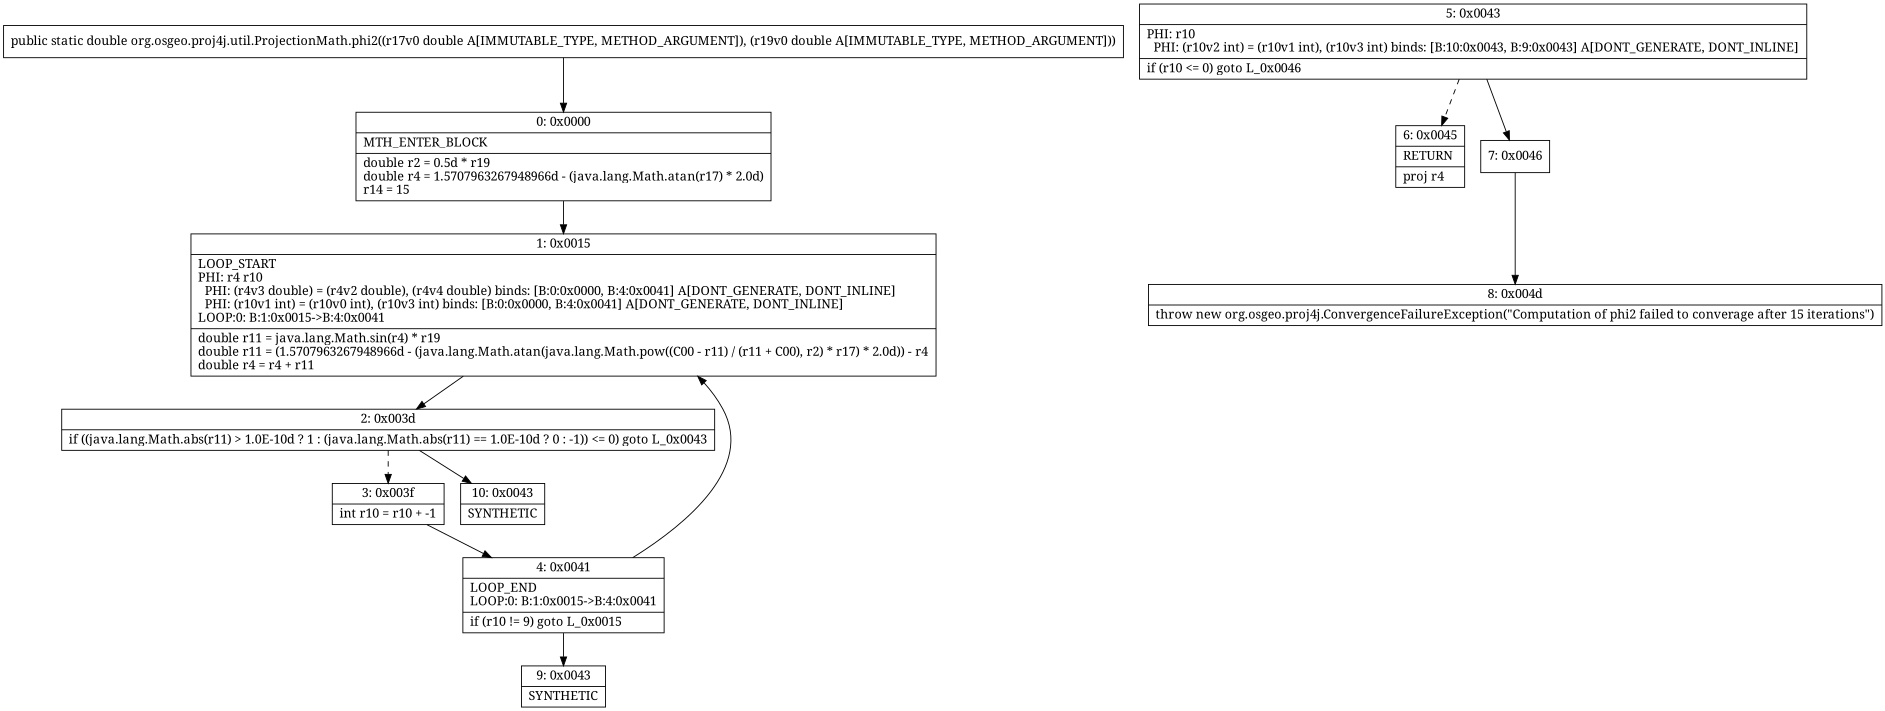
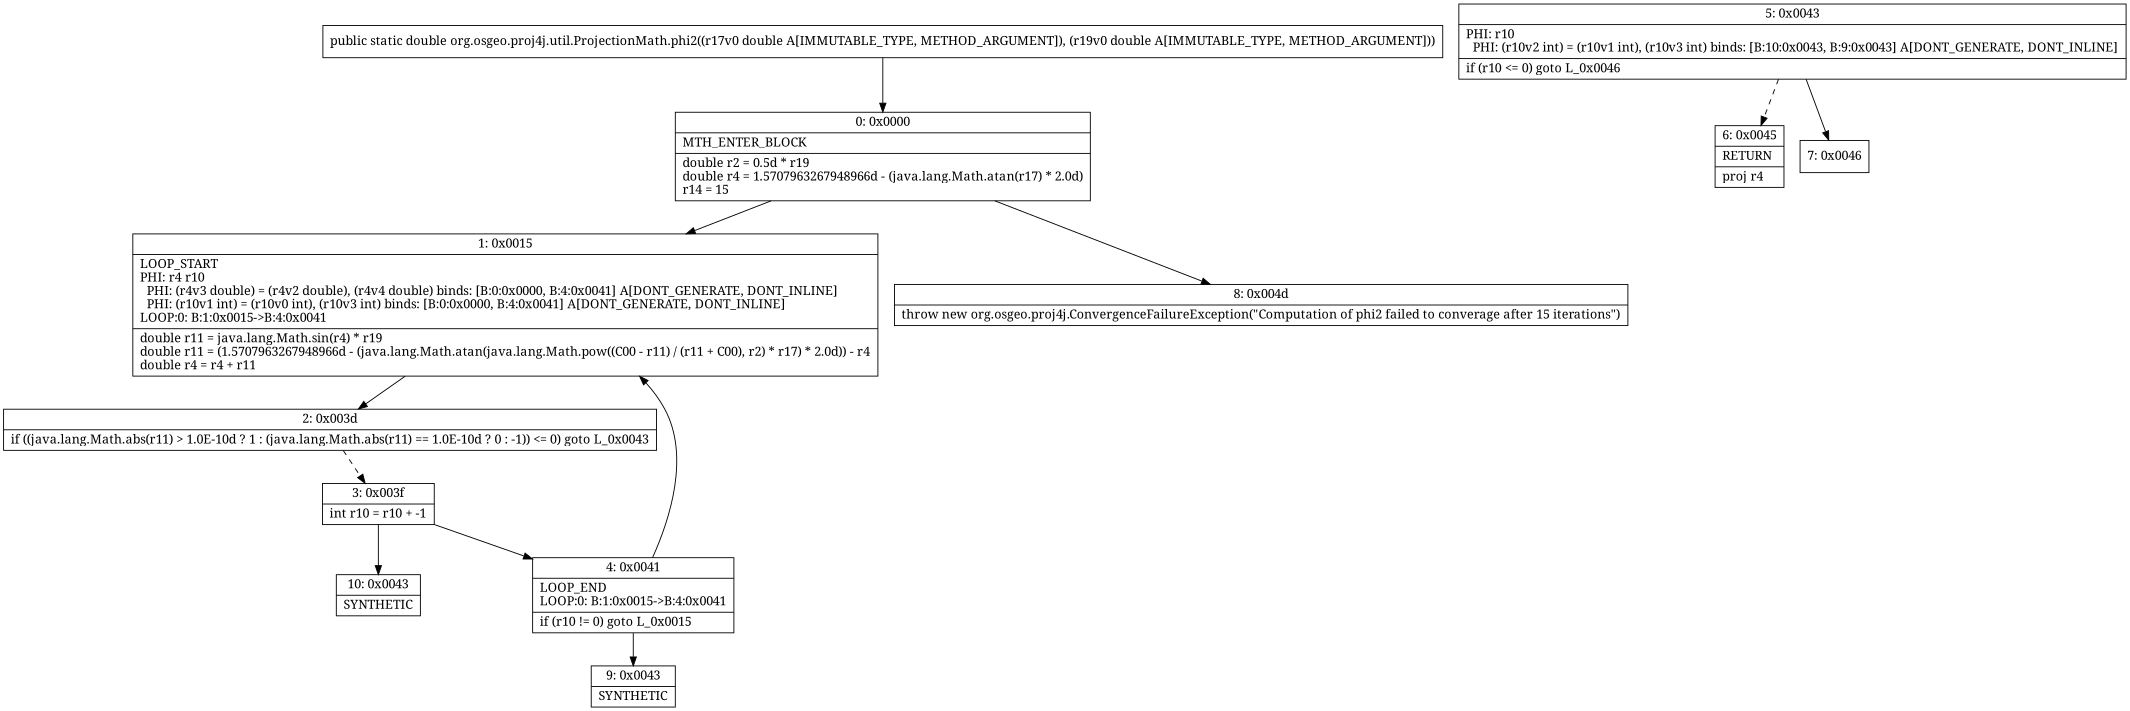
edge "7: 0x0046" -> "8: 0x004d": now "0: 0x0000" -> "8: 0x004d"
edge "2: 0x003d" -> "10: 0x0043": now "3: 0x003f" -> "10: 0x0043"
node "4: 0x0041": text "if (r10 != 9) goto L_0x0015" -> "if (r10 != 0) goto L_0x0015"
